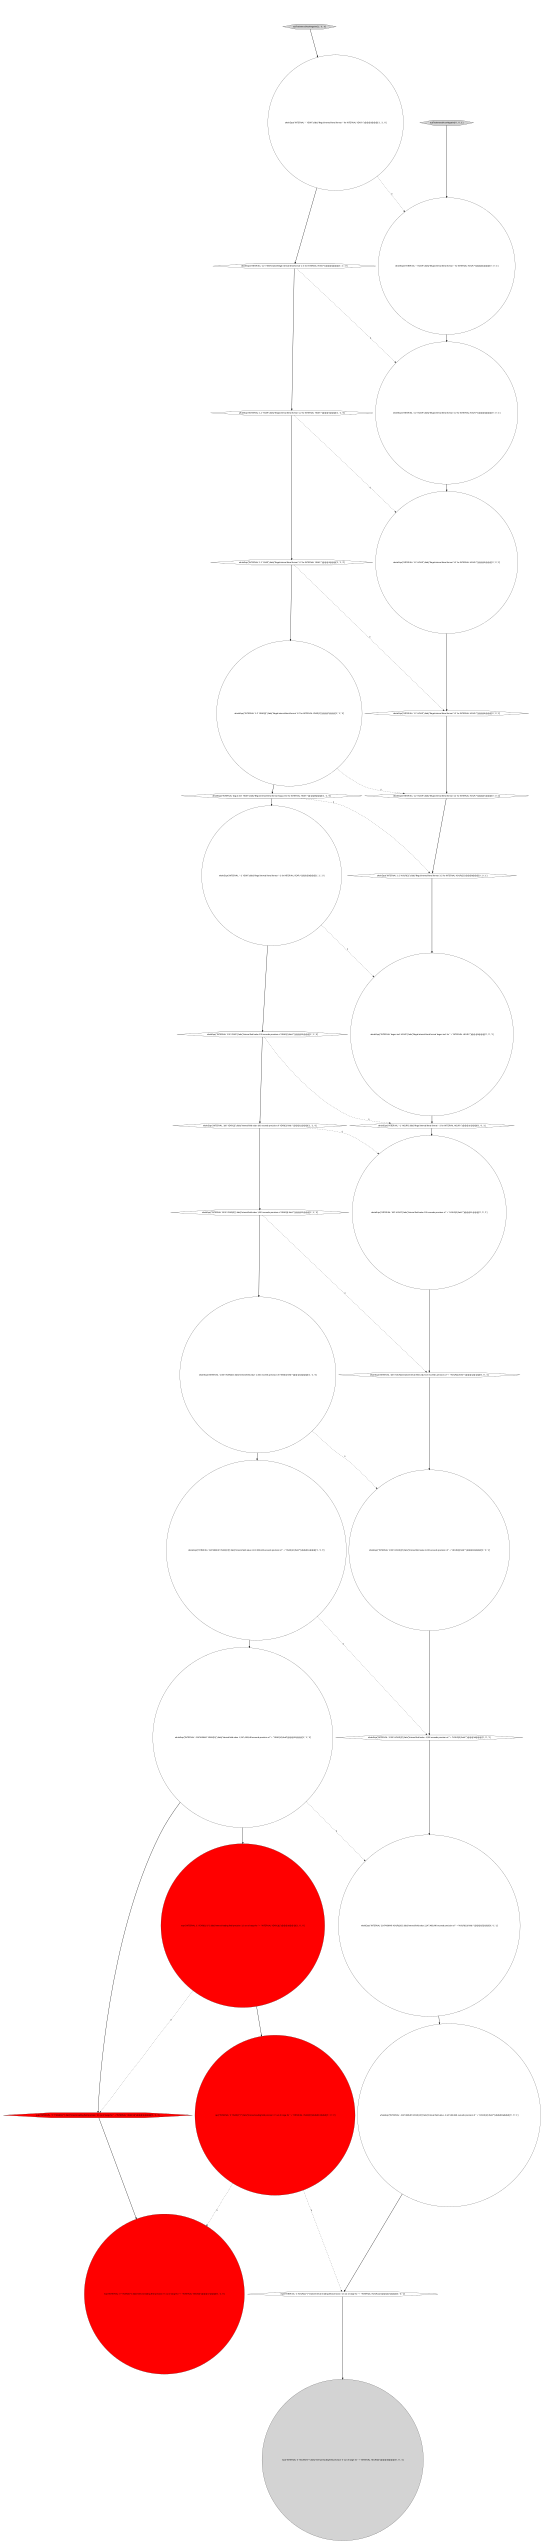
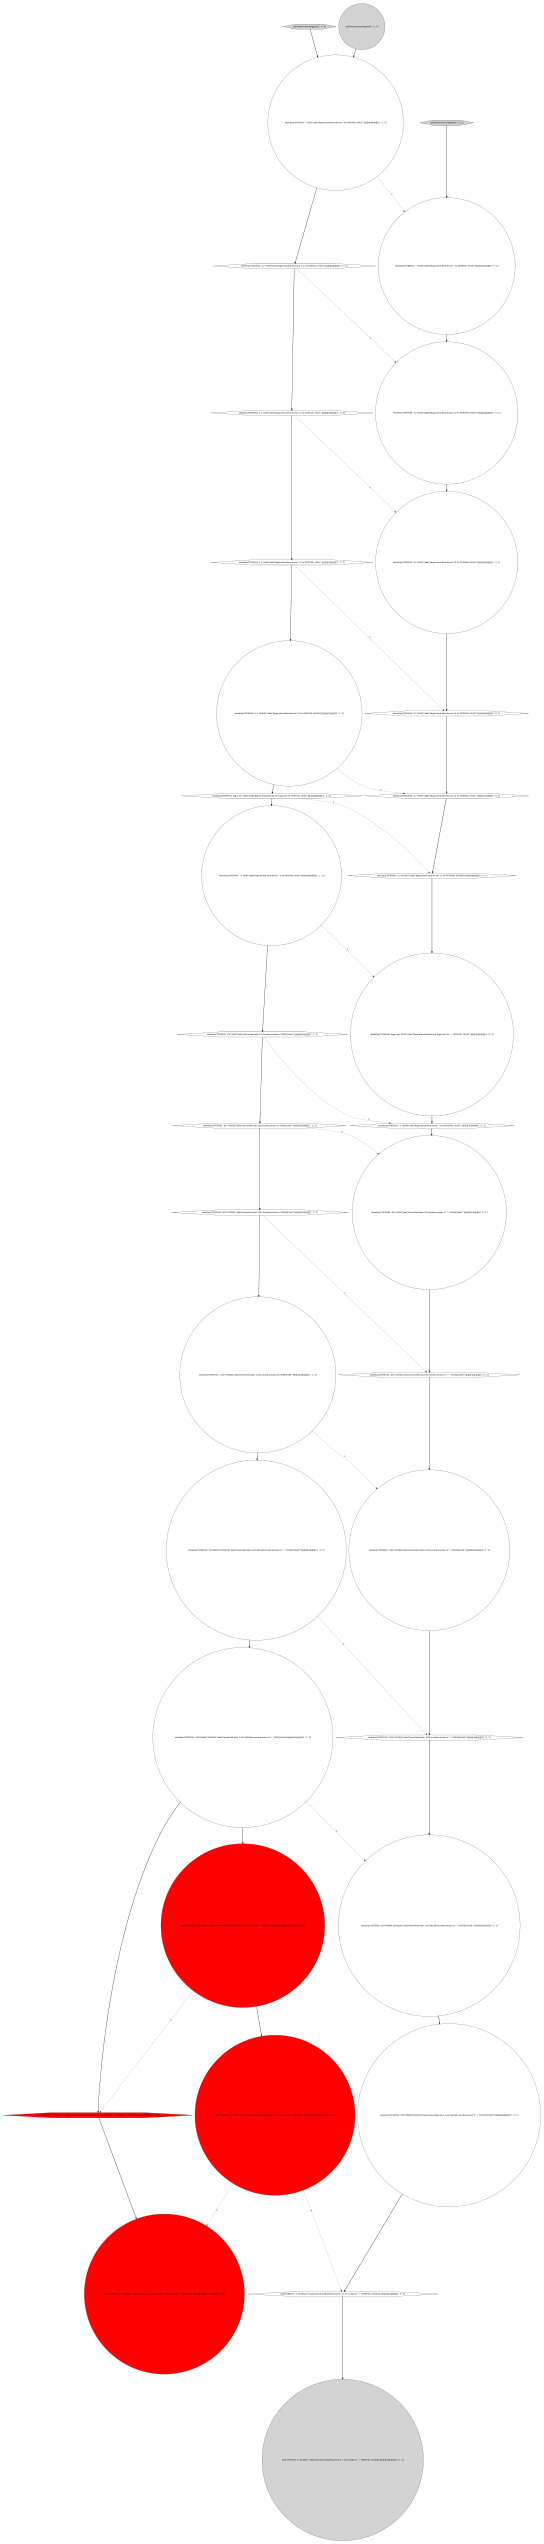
node "subTestIntervalYearNegative['0', '1', '0']": added
